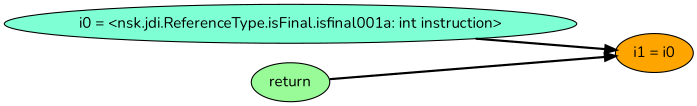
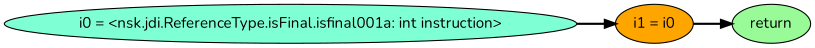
edge "return" -> "i1 = i0": reversed
